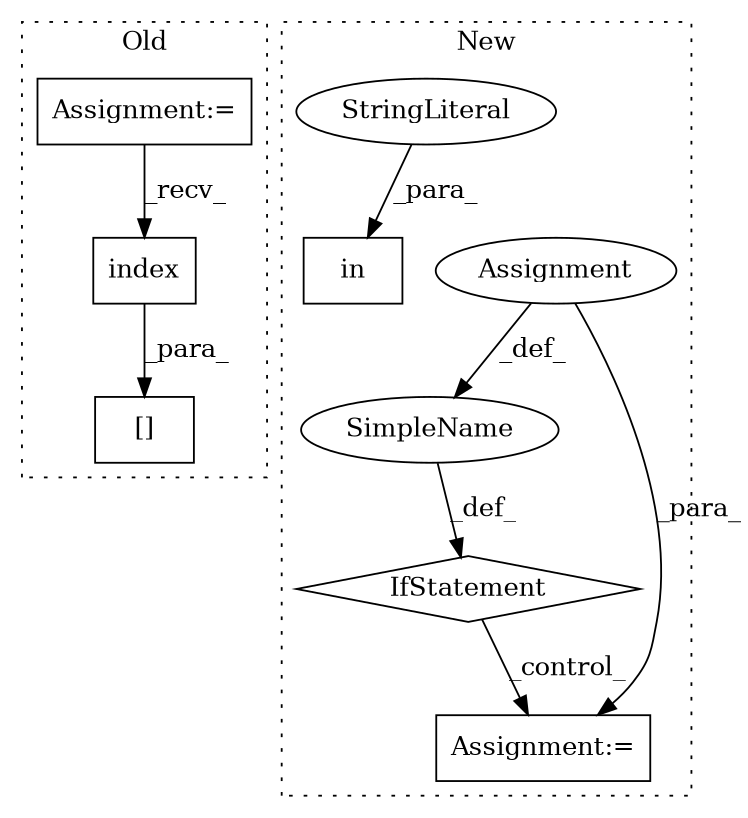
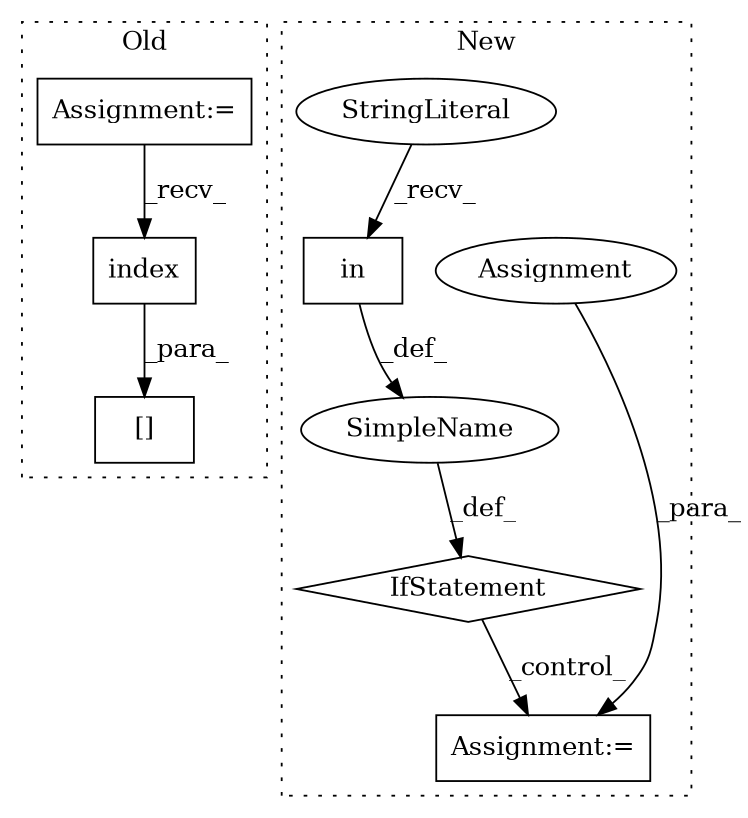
edge "StringLiteral" -> "in": label "_para_" -> "_recv_"
edge "Assignment" -> "SimpleName": now "in" -> "SimpleName"
